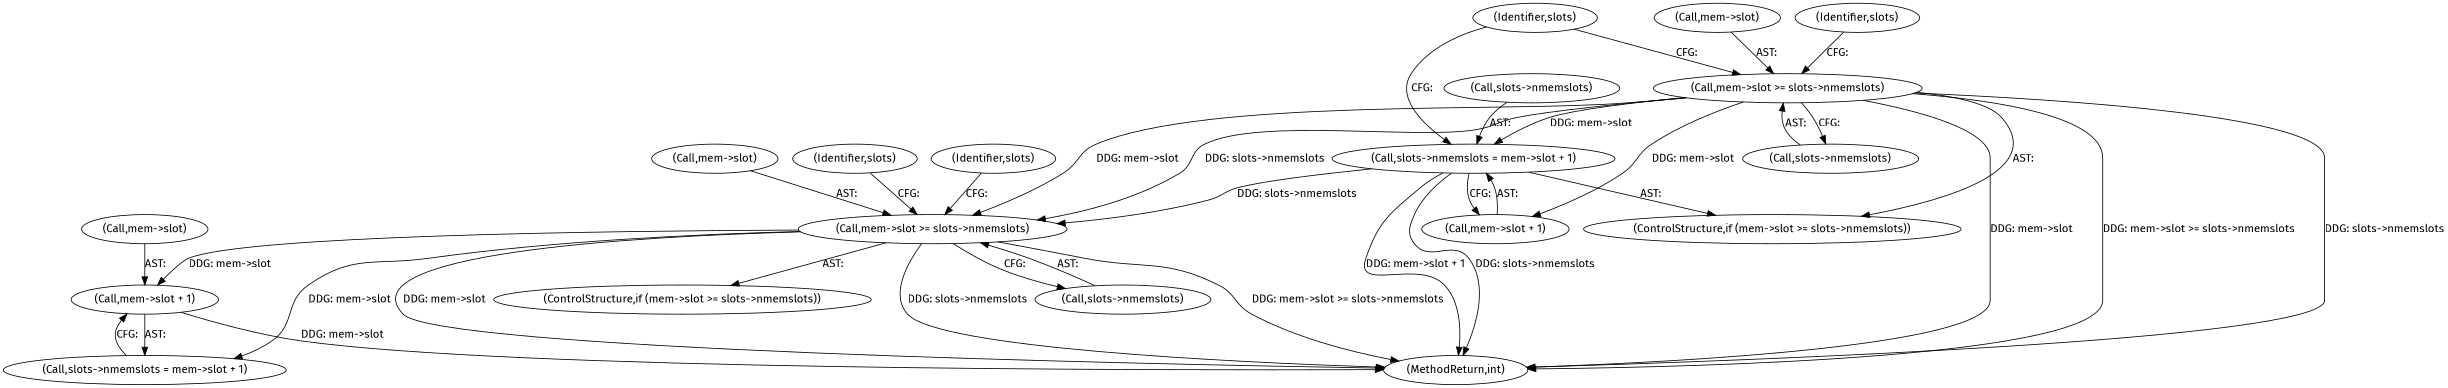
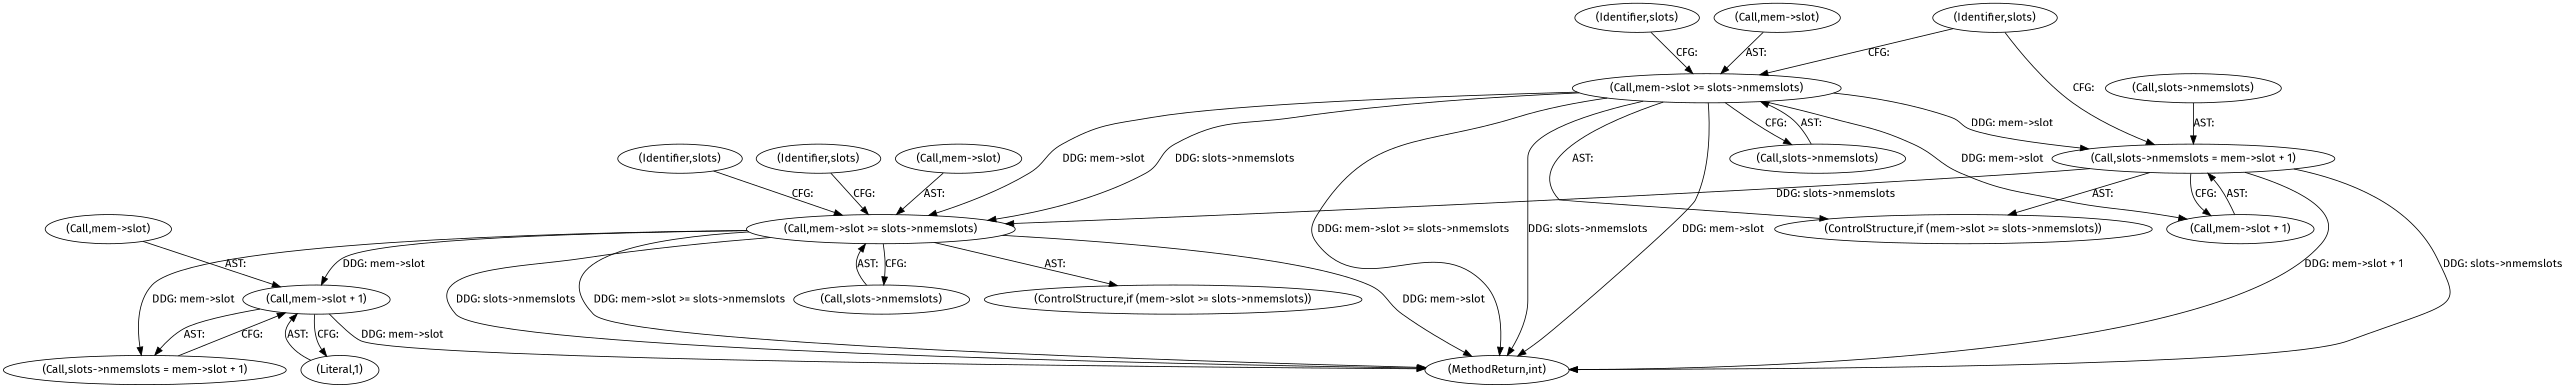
node "(Literal,1)": added
